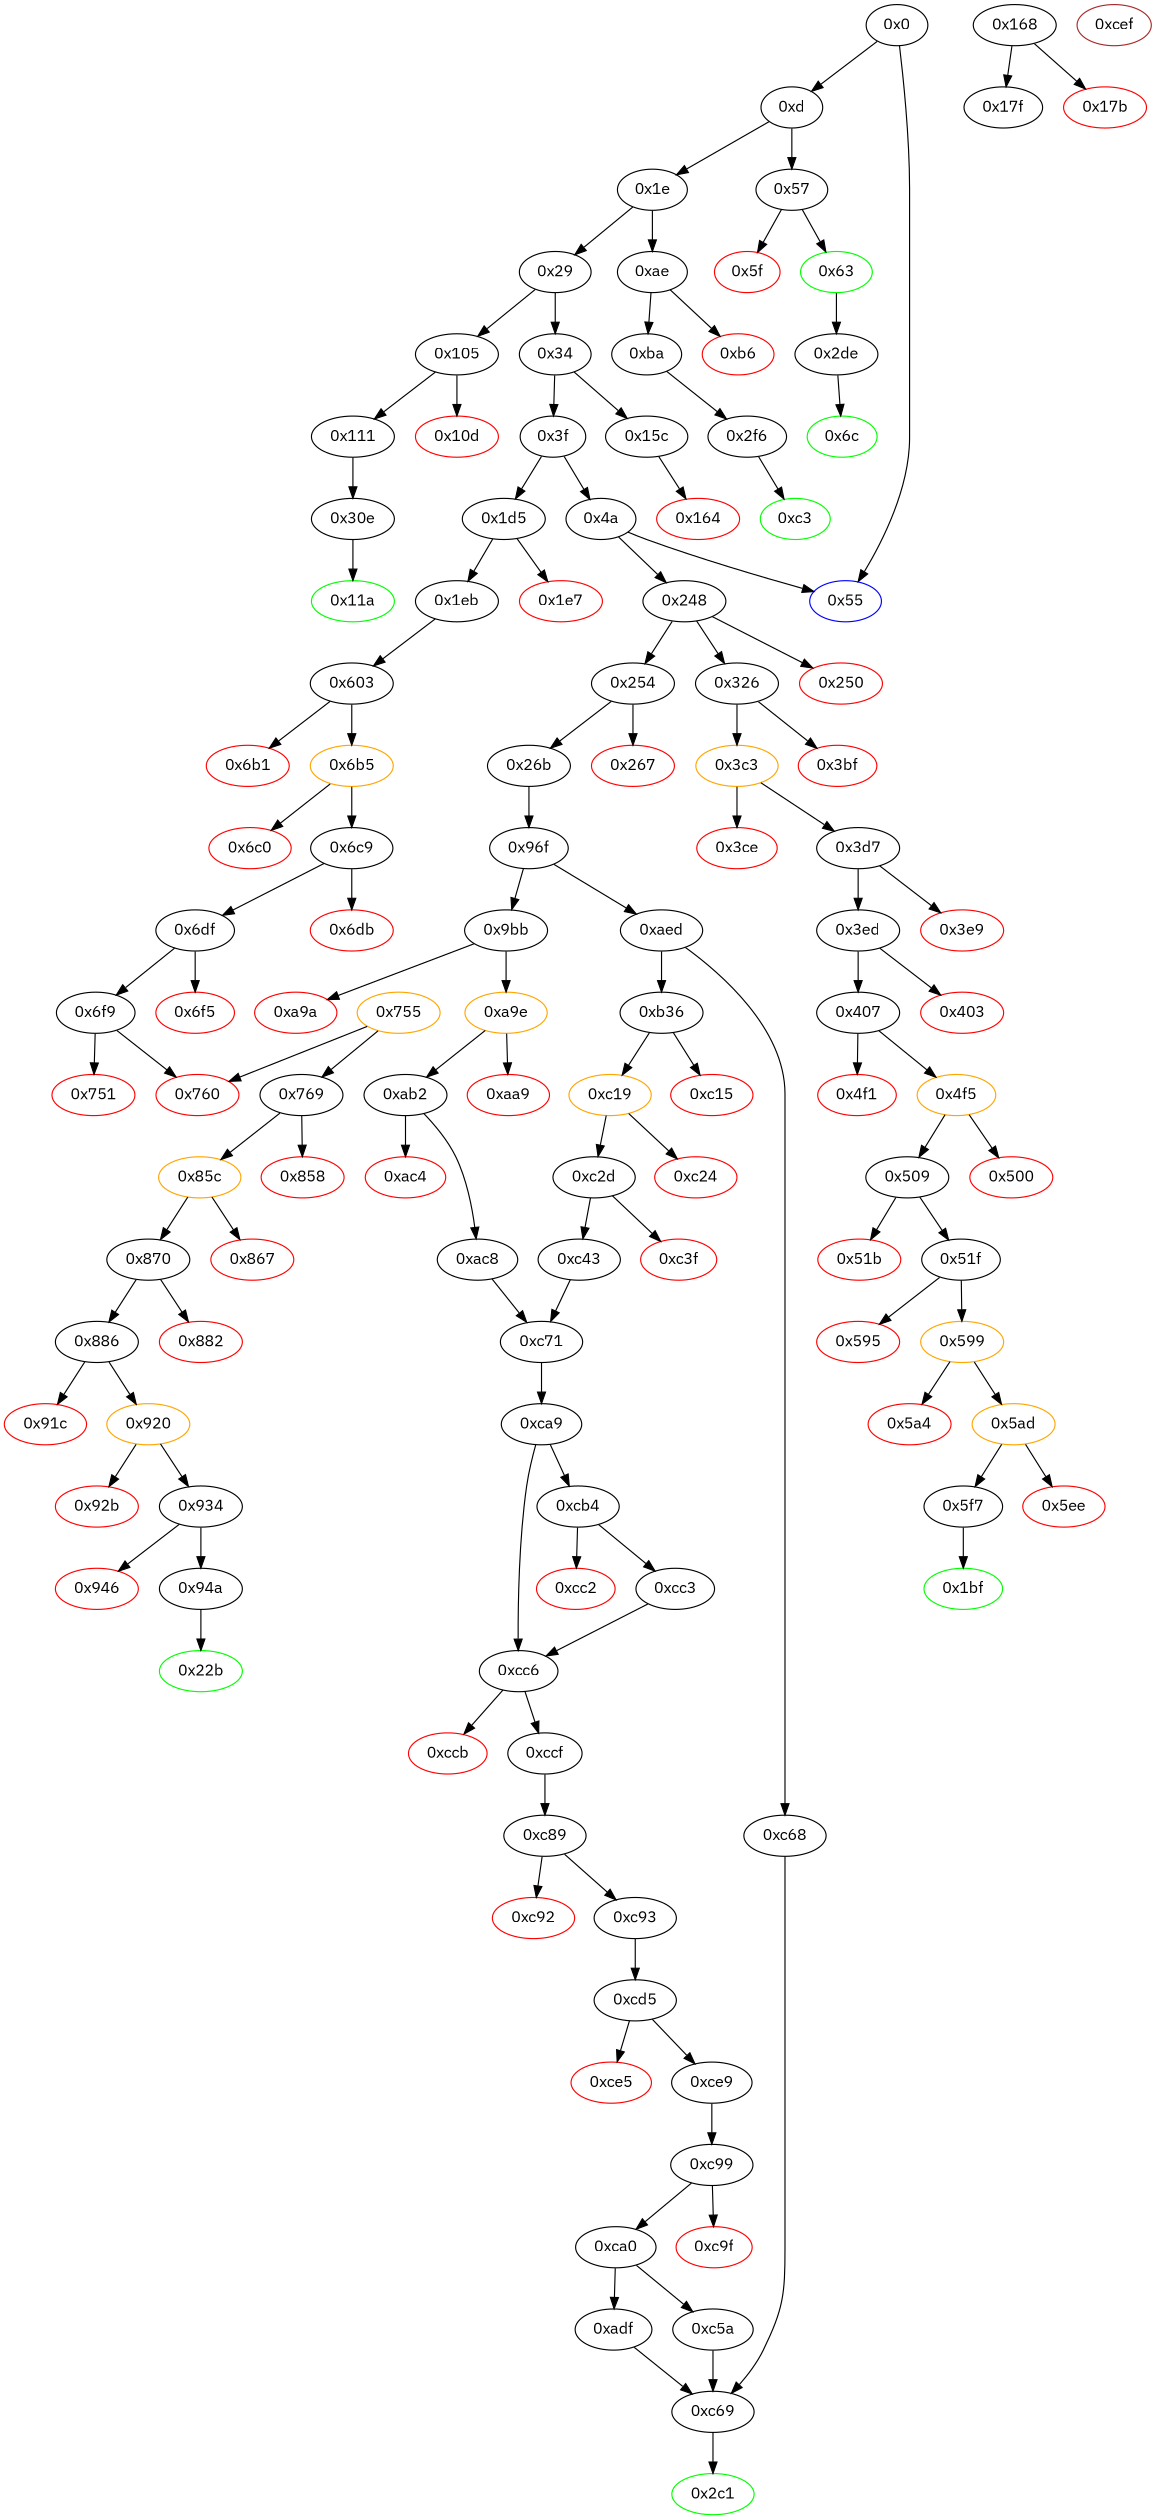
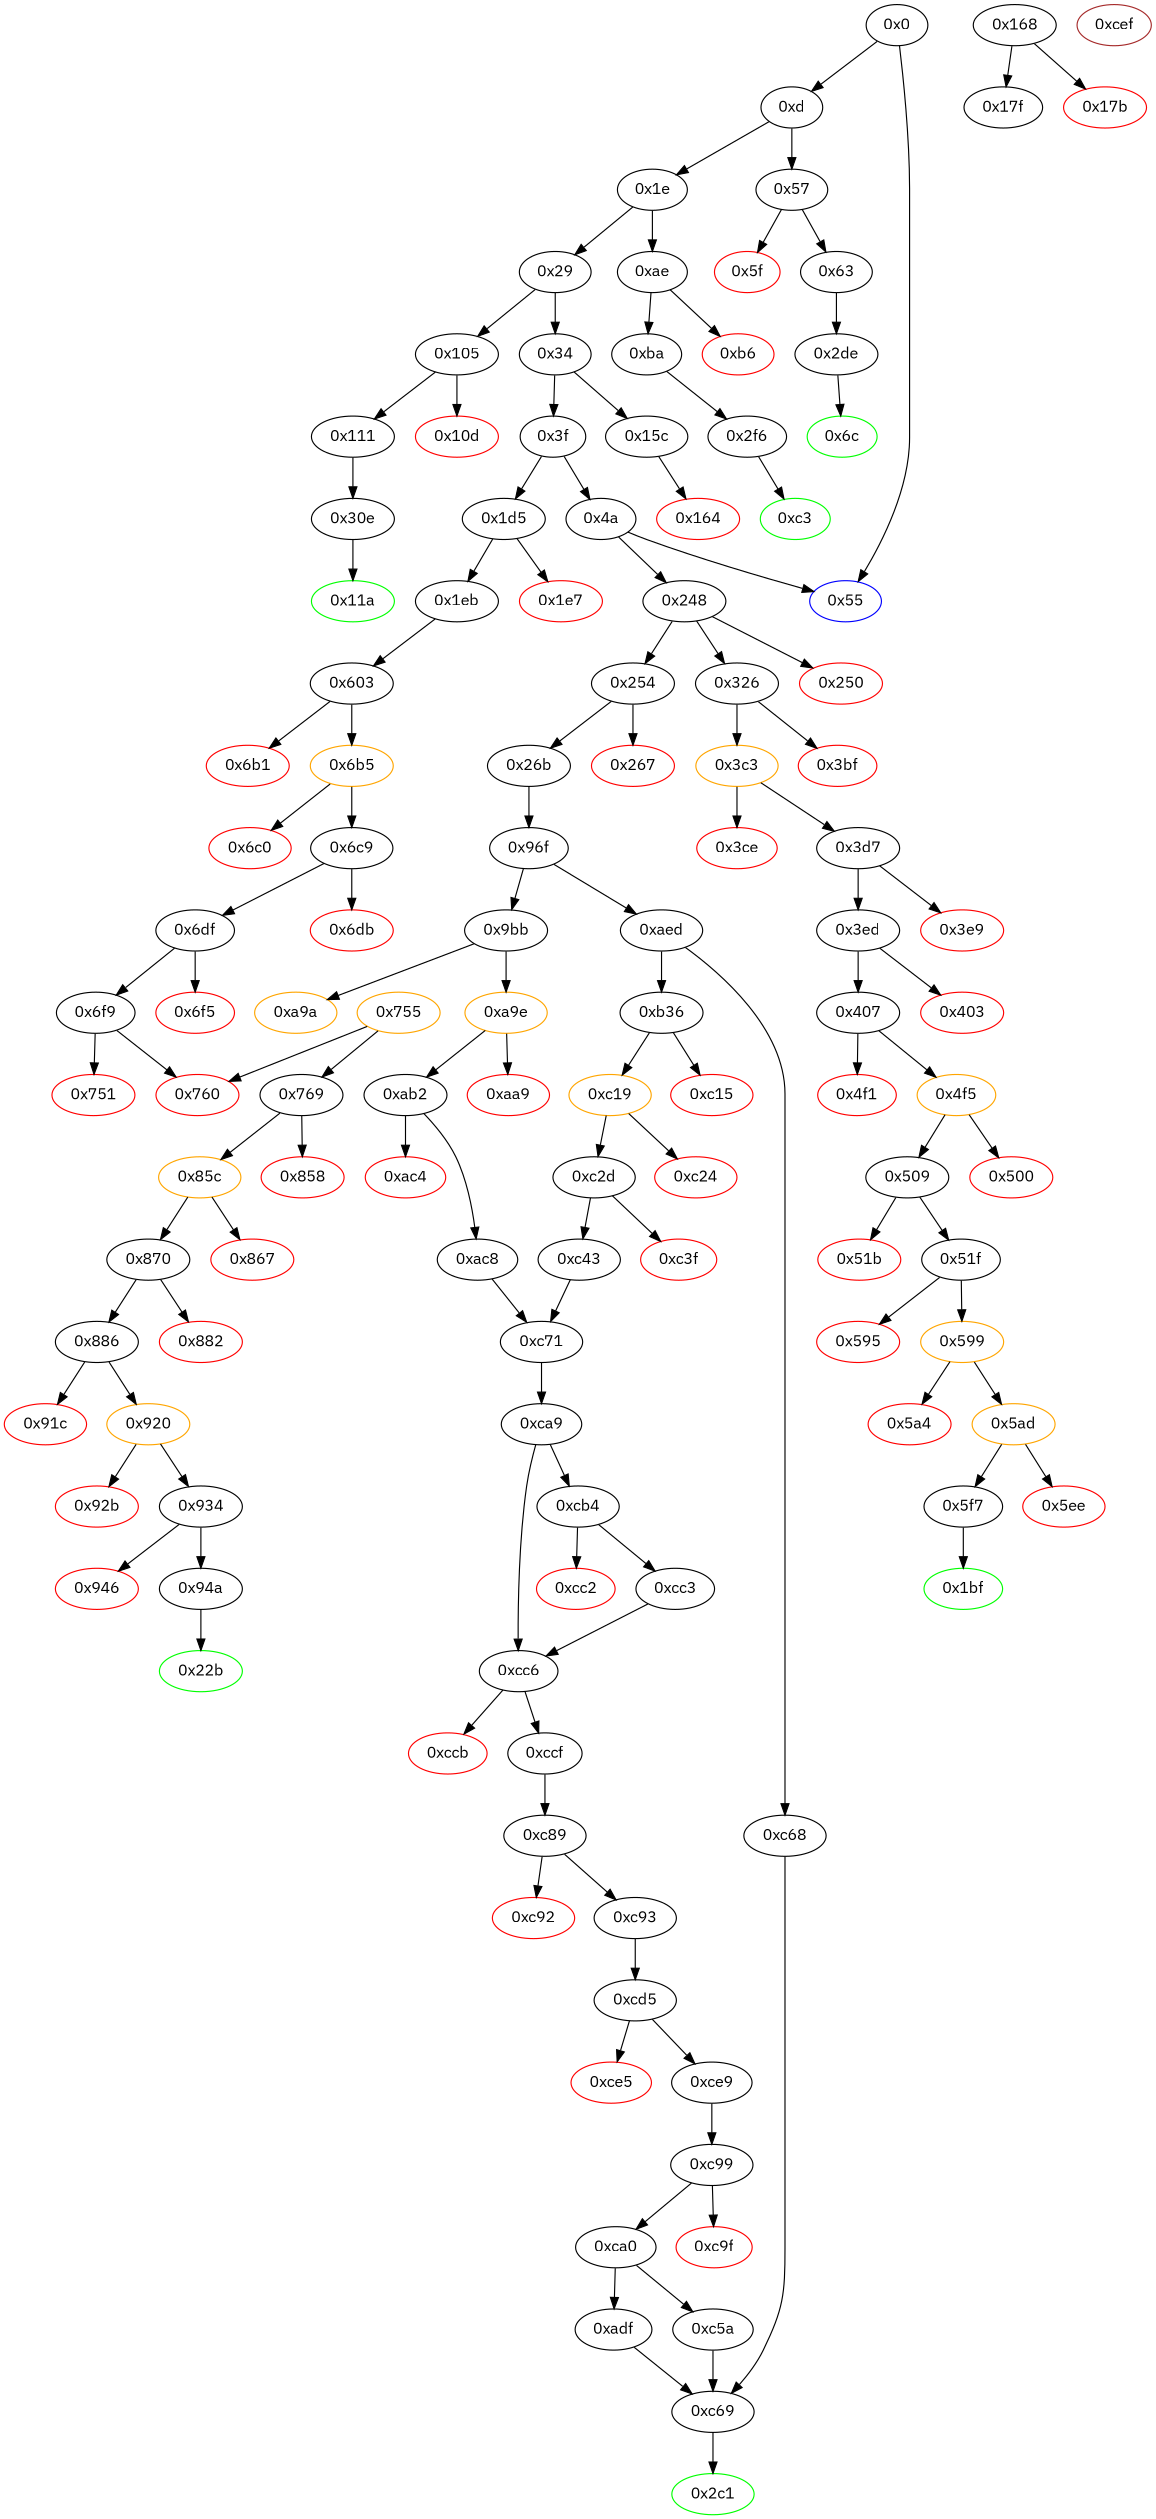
node "0x63": color green -> black
node "0xa9a": color red -> orange
